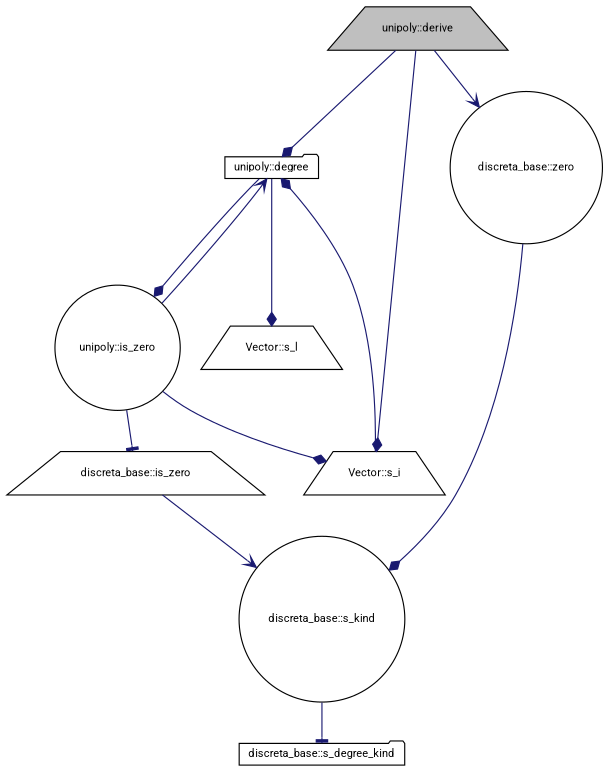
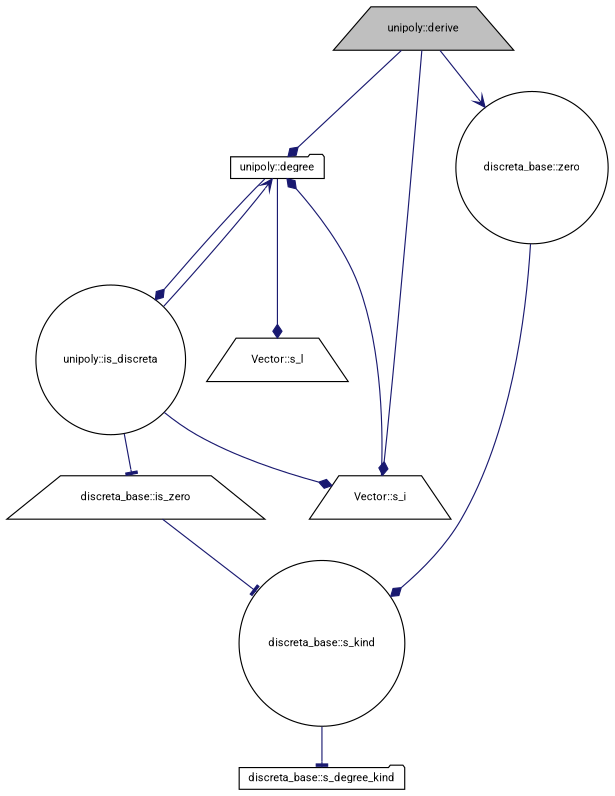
node "unipoly::is_zero": label "unipoly::is_zero" -> "unipoly::is_discreta"
edge "discreta_base::is_zero" -> "discreta_base::s_kind": arrowhead vee -> tee
